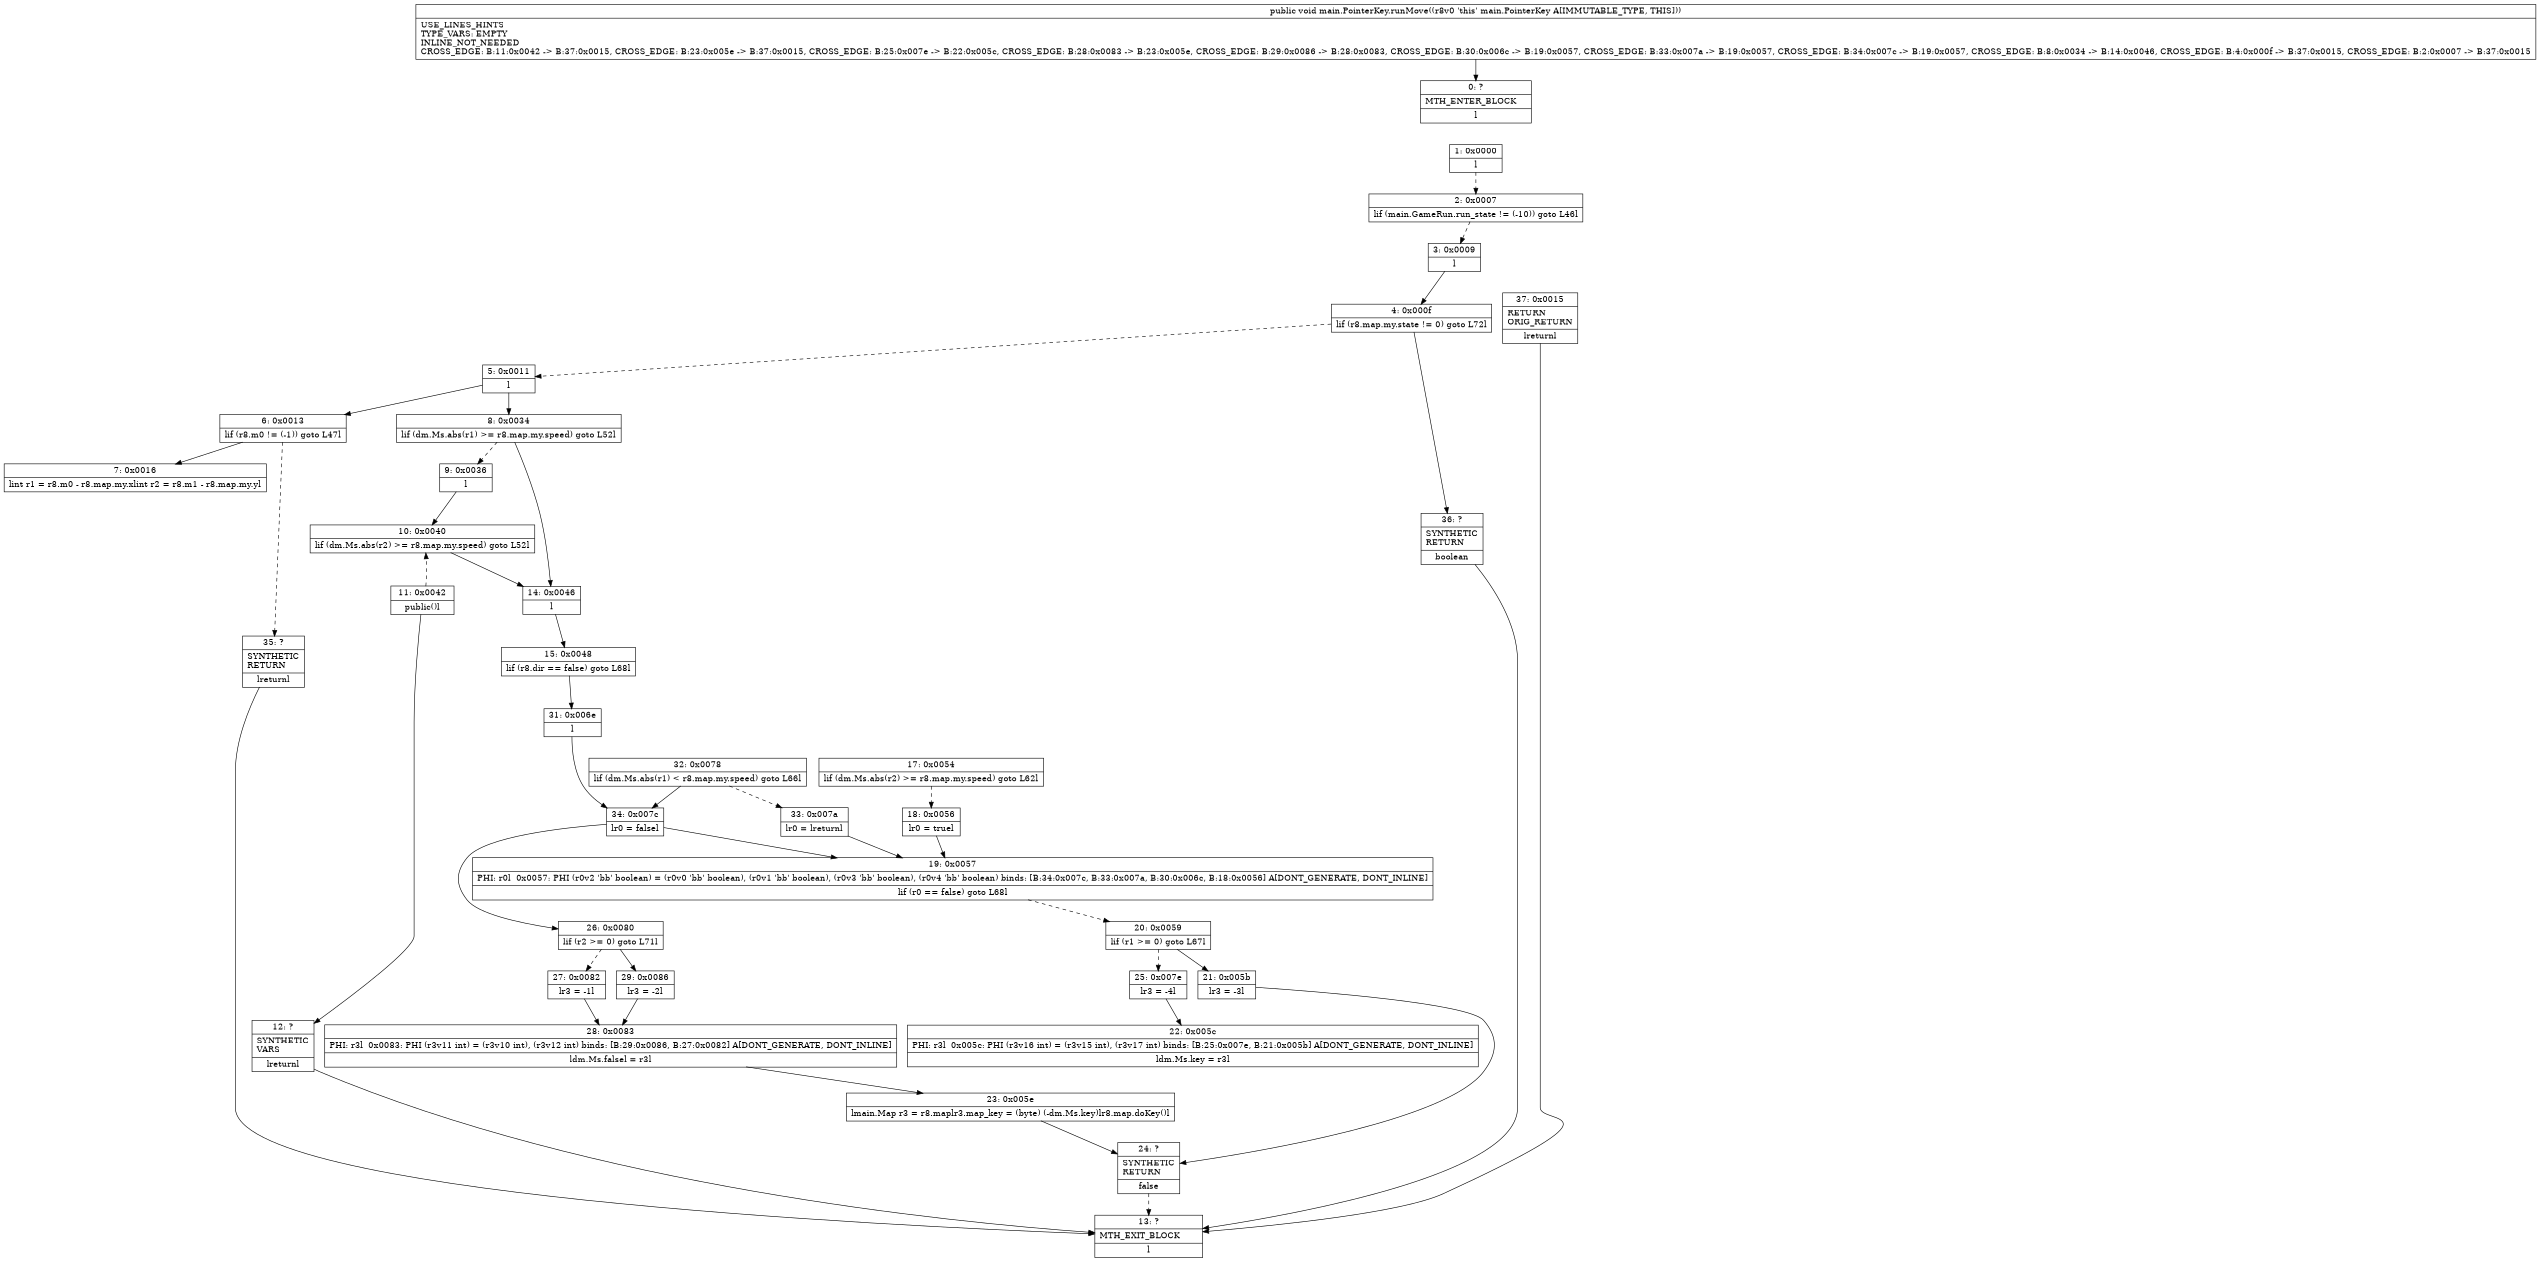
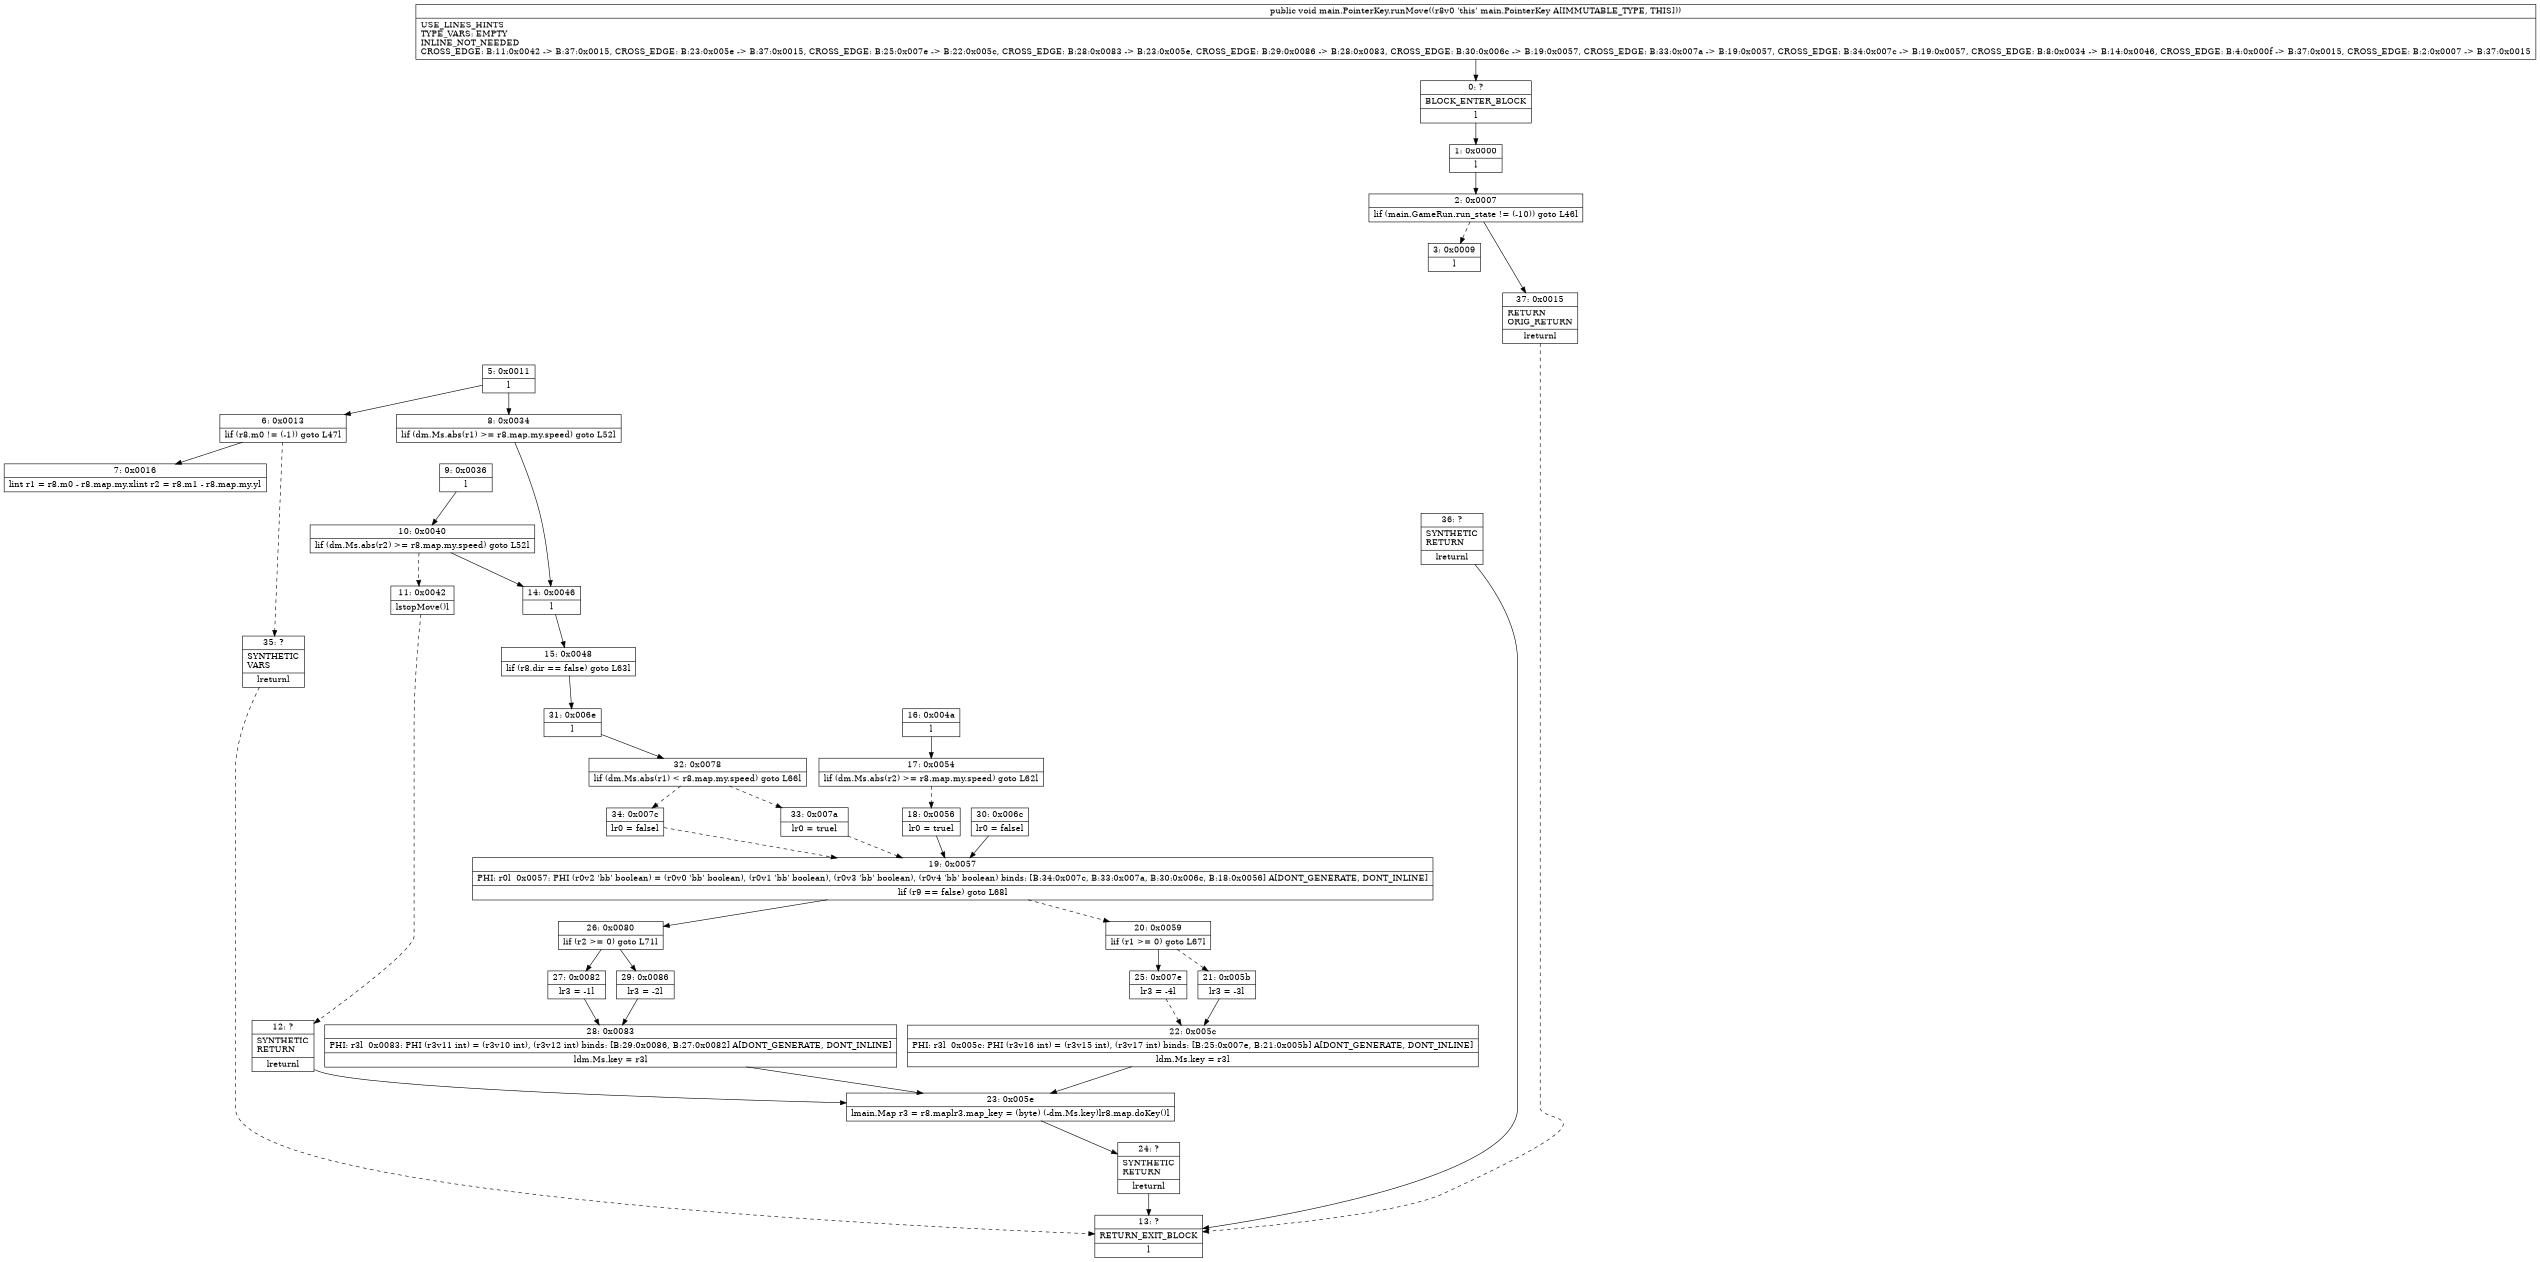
node "0: ?": text "MTH_ENTER_BLOCK" -> "BLOCK_ENTER_BLOCK"
edge "0: ?" -> "1: 0x0000": added
edge "1: 0x0000" -> "2: 0x0007": style dashed -> solid
edge "2: 0x0007" -> "37: 0x0015": added
node "4: 0x000f": removed
edge "8: 0x0034" -> "9: 0x0036": removed
node "36: ?": text "boolean" -> "lreturnl"
edge "11: 0x0042" -> "10: 0x0040": reversed
node "11: 0x0042": text "public()l" -> "lstopMove()l"
node "35: ?": text "RETURN" -> "VARS"
node "15: 0x0048": text "lif (r8.dir == false) goto L68l" -> "lif (r8.dir == false) goto L63l"
node "16: 0x004a": added
edge "31: 0x006e" -> "34: 0x007c": now "31: 0x006e" -> "32: 0x0078"
edge "32: 0x0078" -> "34: 0x007c": style solid -> dashed
node "30: 0x006c": added
node "33: 0x007a": text "lr0 = lreturnl" -> "lr0 = truel"
edge "11: 0x0042" -> "12: ?": style solid -> dashed
edge "34: 0x007c" -> "19: 0x0057": style solid -> dashed
edge "33: 0x007a" -> "19: 0x0057": style solid -> dashed
edge "34: 0x007c" -> "26: 0x0080": now "19: 0x0057" -> "26: 0x0080"
node "19: 0x0057": text "lif (r0 == false) goto L68l" -> "lif (r9 == false) goto L68l"
edge "37: 0x0015" -> "13: ?": style solid -> dashed
edge "20: 0x0059" -> "25: 0x007e": style dashed -> solid
edge "26: 0x0080" -> "27: 0x0082": style dashed -> solid
edge "20: 0x0059" -> "21: 0x005b": style solid -> dashed
edge "25: 0x007e" -> "22: 0x005c": style solid -> dashed
node "12: ?": text "VARS" -> "RETURN"
node "28: 0x0083": text "ldm.Ms.falsel = r3l" -> "ldm.Ms.key = r3l"
edge "22: 0x005c" -> "23: 0x005e": added
edge "21: 0x005b" -> "24: ?": now "21: 0x005b" -> "22: 0x005c"
edge "12: ?" -> "13: ?": now "12: ?" -> "23: 0x005e"
edge "35: ?" -> "13: ?": style solid -> dashed
node "24: ?": text "false" -> "lreturnl"
edge "24: ?" -> "13: ?": style dashed -> solid
node "13: ?": text "MTH_EXIT_BLOCK" -> "RETURN_EXIT_BLOCK"
